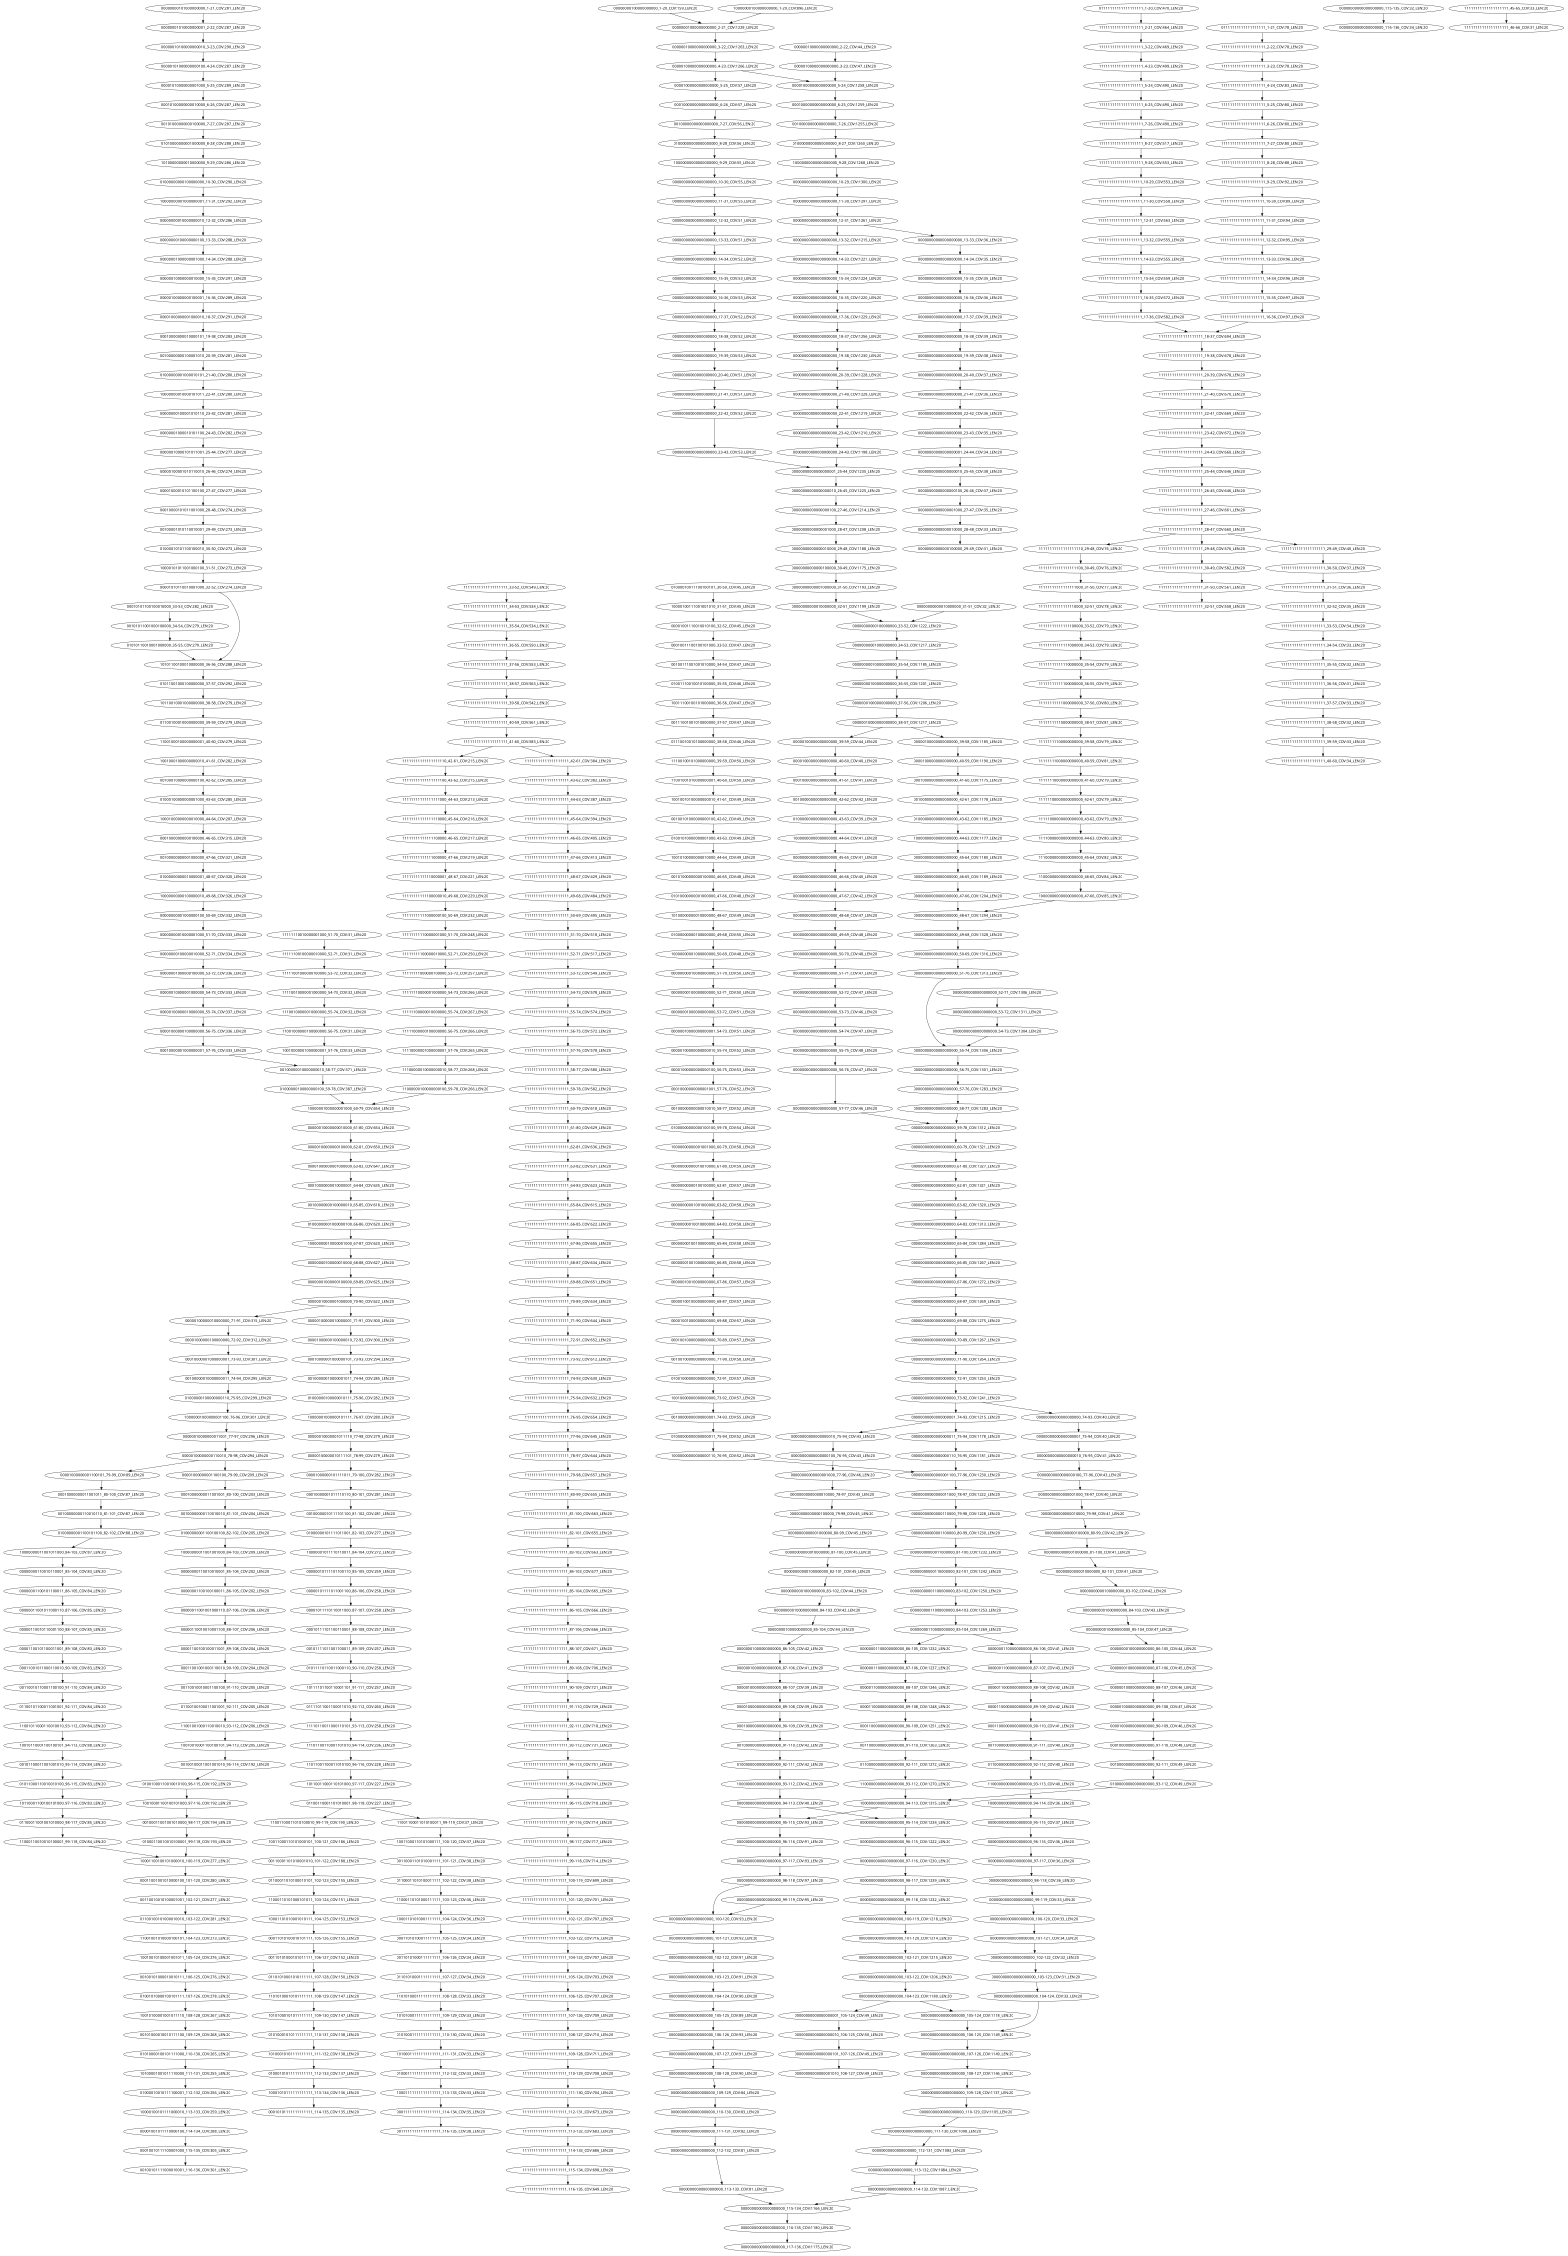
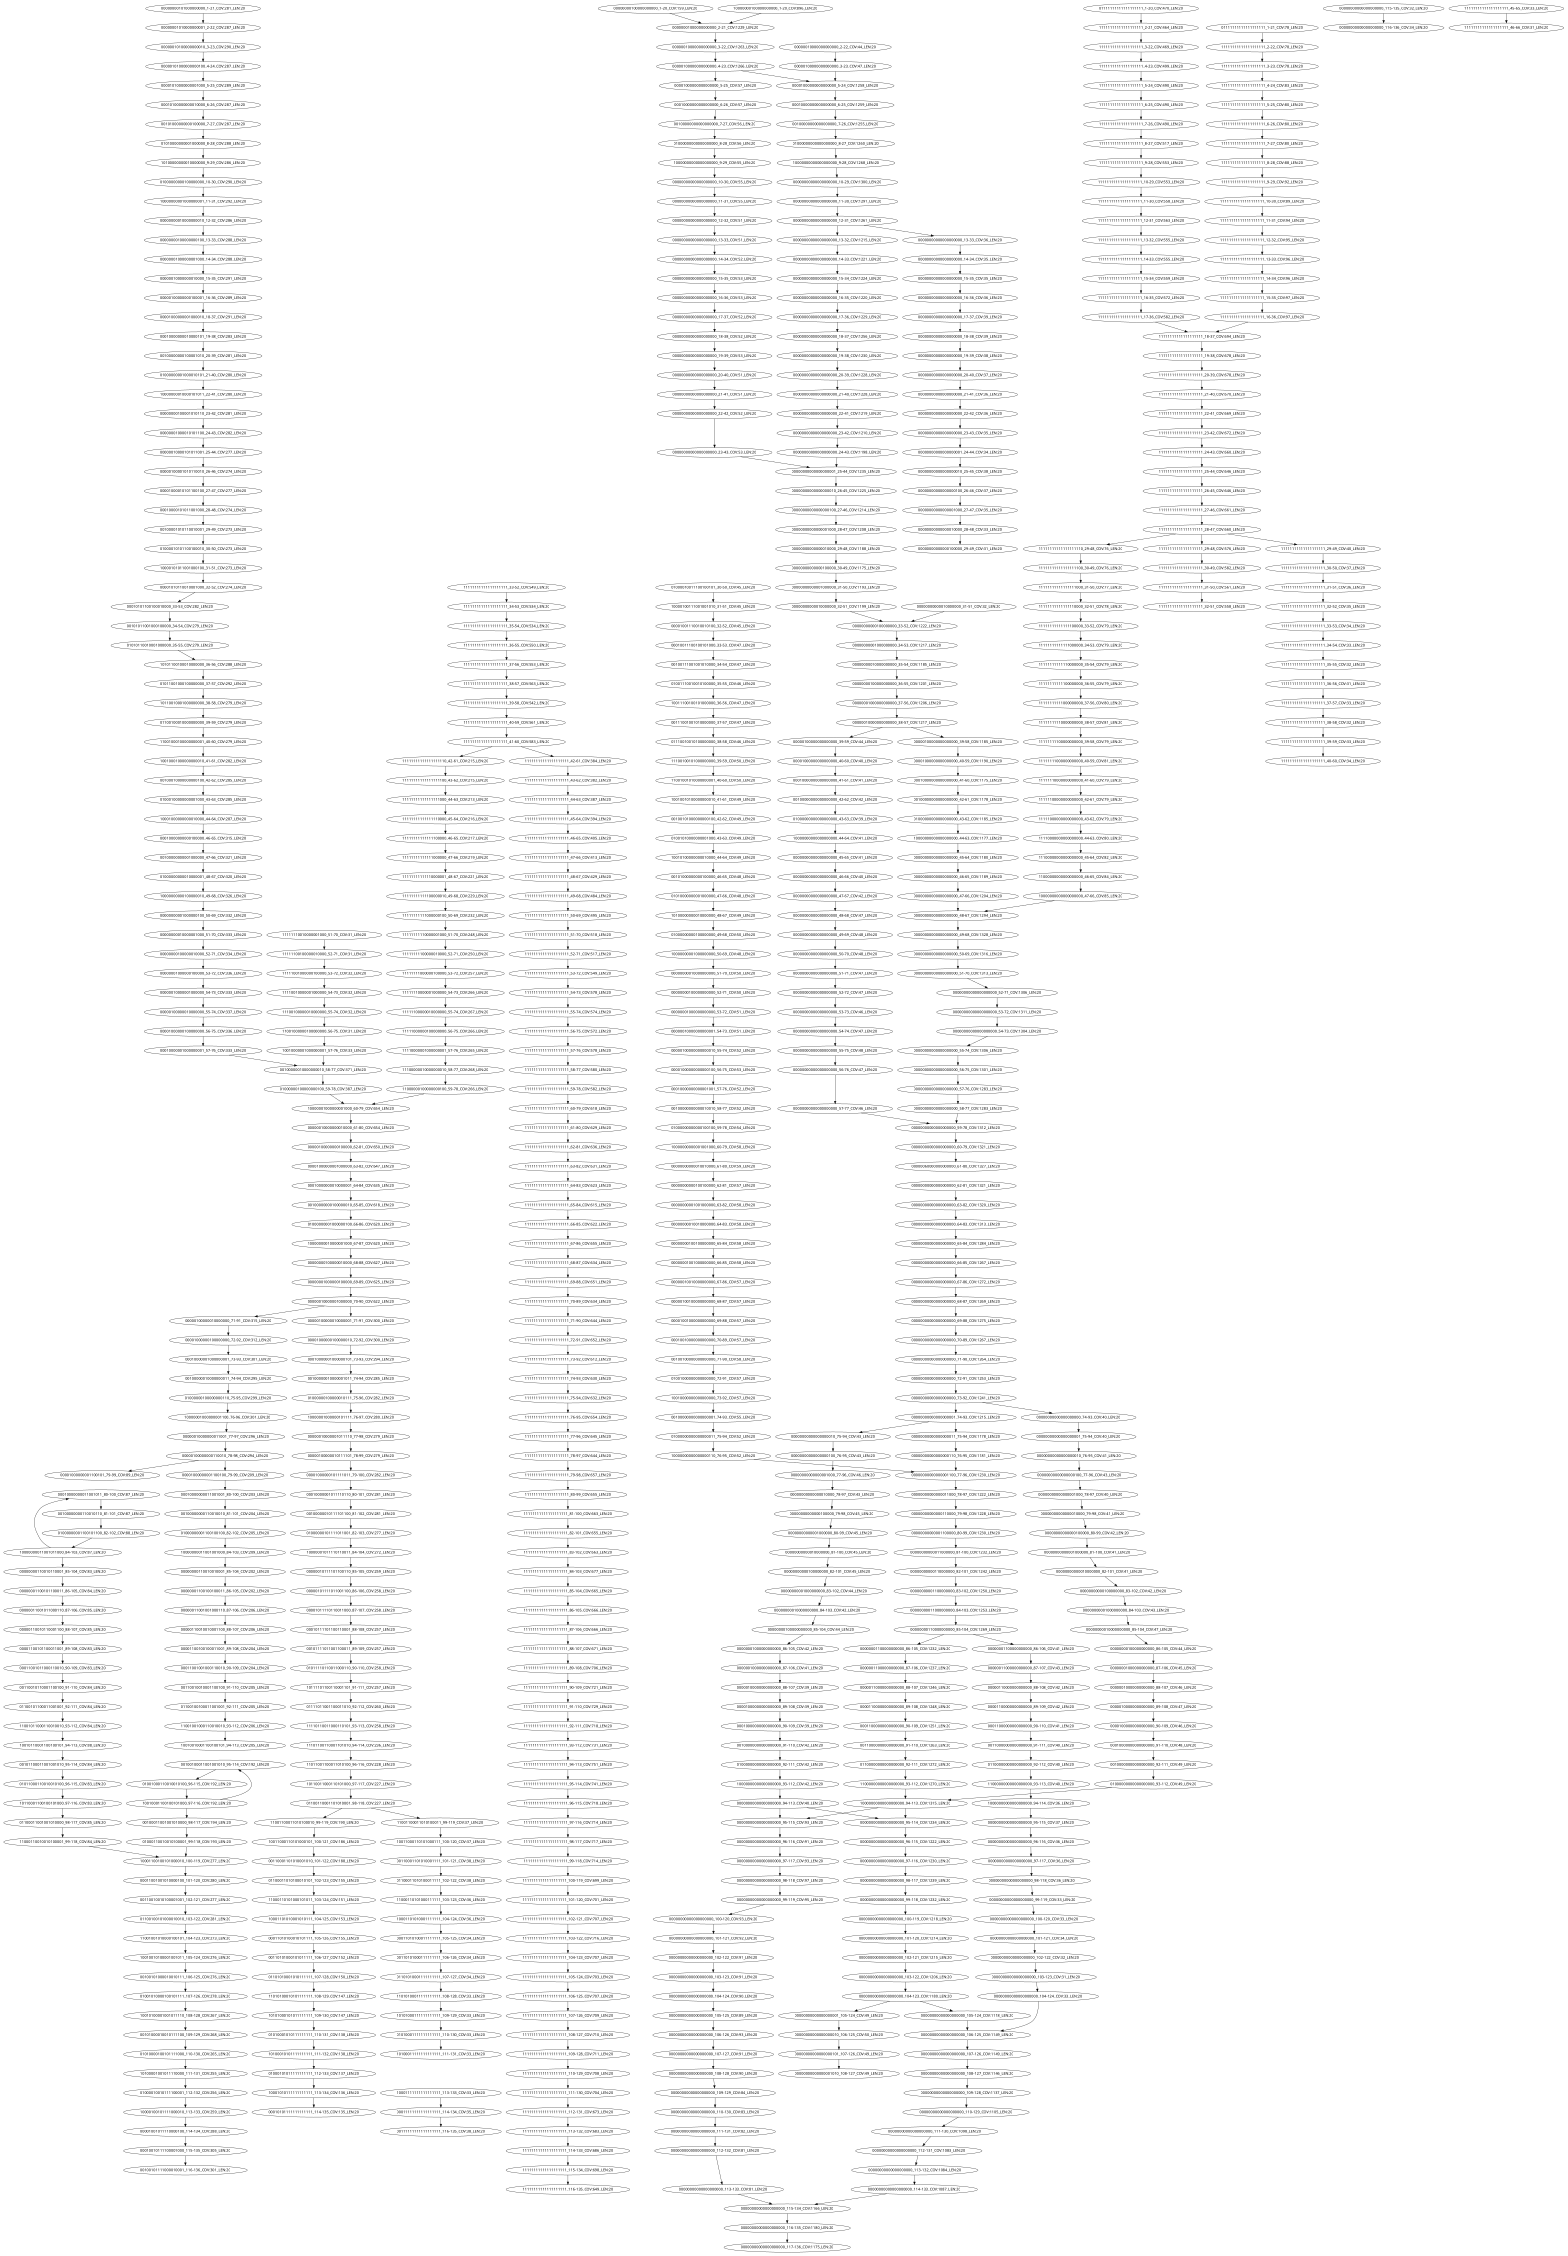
edge "00001010110010001000_32-52_COV:274_LEN:20" -> "10101100100010000000_36-56_COV:288_LEN:20": now "00001010110010001000_32-52_COV:274_LEN:20" -> "00010101100100010000_33-53_COV:282_LEN:20"
edge "11001000100000000001_40-60_COV:279_LEN:20" -> "10010001000000000010_41-61_COV:282_LEN:20": added
edge "00000000000000000000_51-70_COV:1313_LEN:20" -> "00000000000000000000_55-74_COV:1306_LEN:20": now "00000000000000000000_51-70_COV:1313_LEN:20" -> "00000000000000000000_52-71_COV:1306_LEN:20"
edge "00000060000000000000_61-80_COV:1327_LEN:20" -> "00000000000000000000_62-81_COV:1321_LEN:20": removed
edge "00000100000010000001_71-91_COV:300_LEN:20" -> "00001000000100000010_72-92_COV:300_LEN:20": removed
edge "00001000000001100101_79-99_COV:89_LEN:20" -> "00010000000011001011_80-100_COV:87_LEN:20": now "10000000011001011000_84-103_COV:87_LEN:20" -> "00010000000011001011_80-100_COV:87_LEN:20"
edge "10010010001100100101_94-113_COV:205_LEN:20" -> "00100100011001001010_95-114_COV:192_LEN:20": now "10010001100100101000_97-116_COV:192_LEN:20" -> "00100100011001001010_95-114_COV:192_LEN:20"
edge "00000000000000000000_98-118_COV:97_LEN:20" -> "00000000000000000000_100-120_COV:93_LEN:20": now "00000000000000000000_98-118_COV:97_LEN:20" -> "00000000000000000000_99-119_COV:95_LEN:20"
node "01000111111111111111_112-132_COV:33_LEN:20": removed
